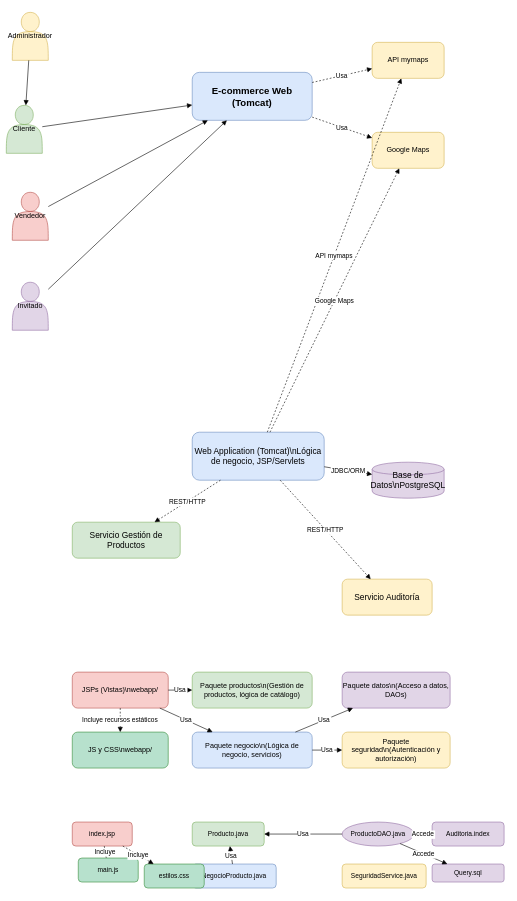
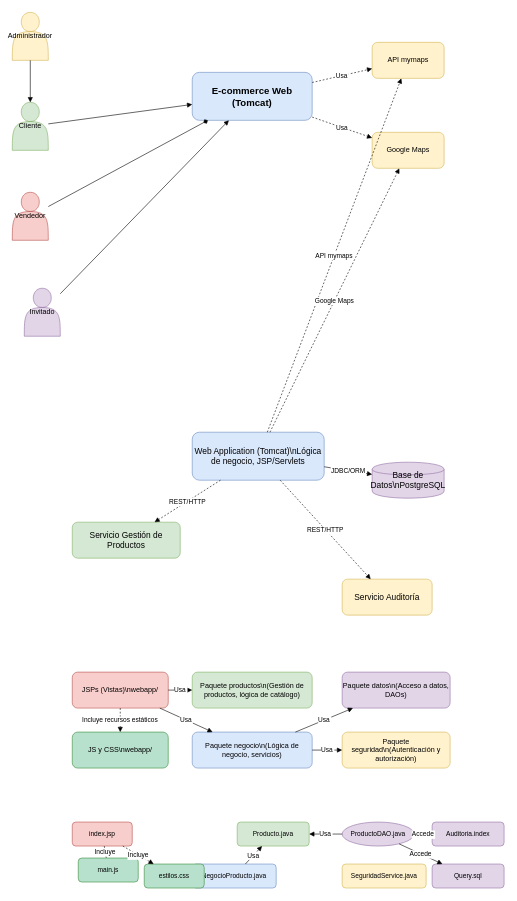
edge "Vendedor" -> "E-commerce Web (Tomcat)": arrowhead block -> diamond
node "Cliente": moved (24, 129) -> (30, 126)
node "Invitado": moved (30, 306) -> (42, 312)
node "Producto.java": moved (228, 834) -> (273, 834)
node "Query.sql": size 72x18 -> 72x24
